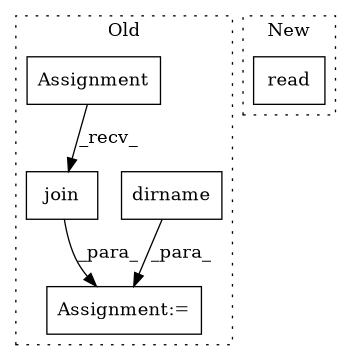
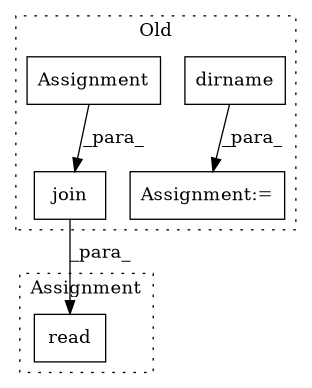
cluster "New": label "New" -> "Assignment"
edge "Assignment" -> "join": label "_recv_" -> "_para_"
edge "join" -> "Assignment:=": now "join" -> "read"
